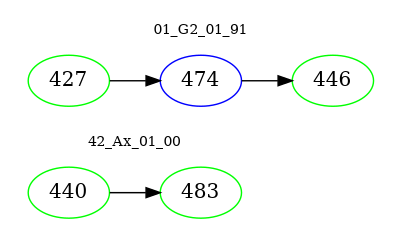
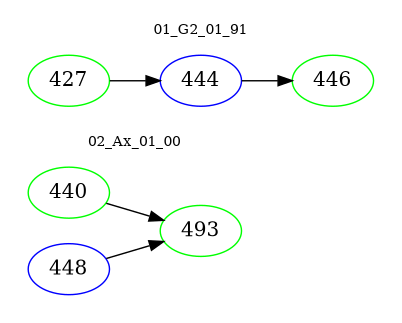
node "474": label "474" -> "444"
cluster "42_Ax_01_00": label "42_Ax_01_00" -> "02_Ax_01_00"
node "483": label "483" -> "493"
node "448": added
